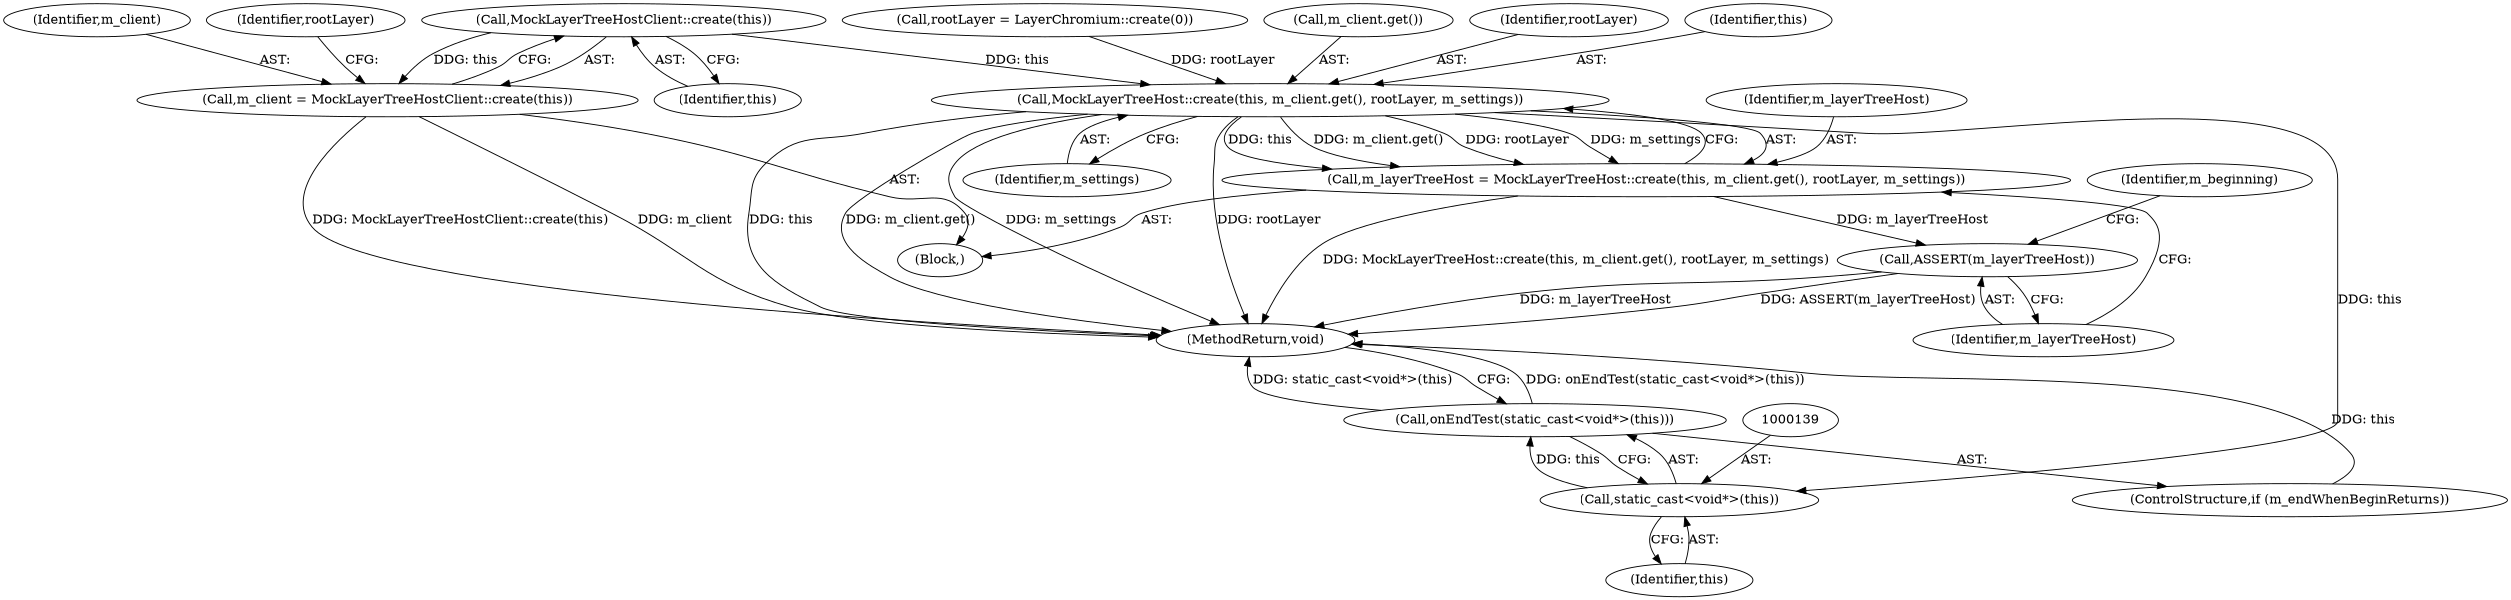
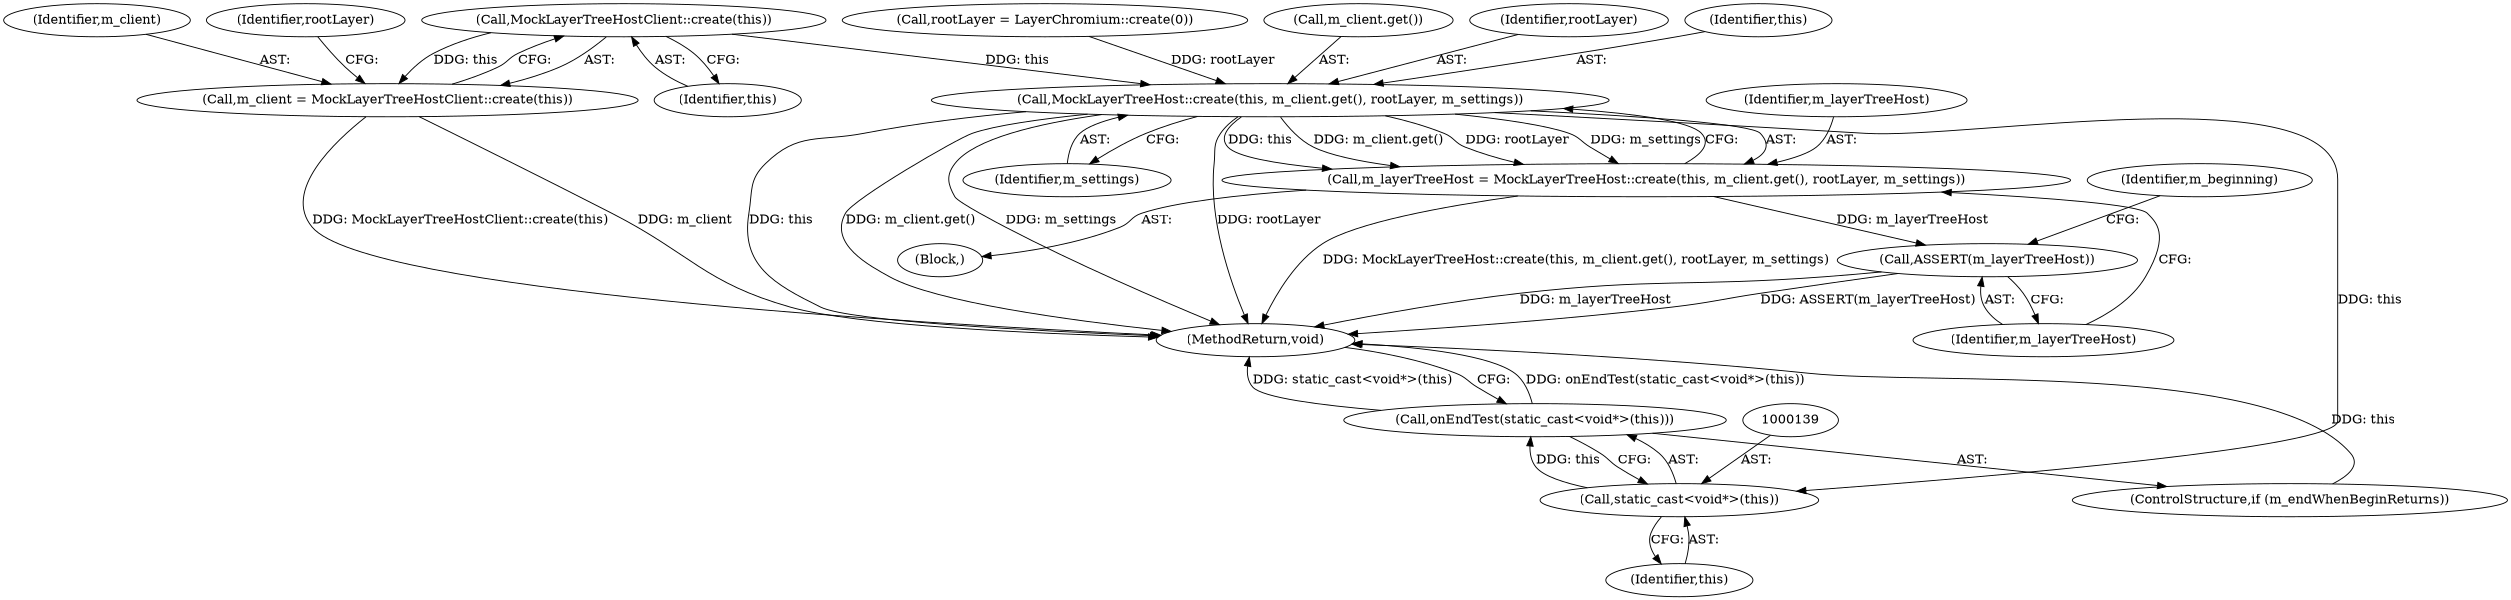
edge "(Call,m_client = MockLayerTreeHostClient::create(this))" -> "(Block,)": removed, label "AST:"
